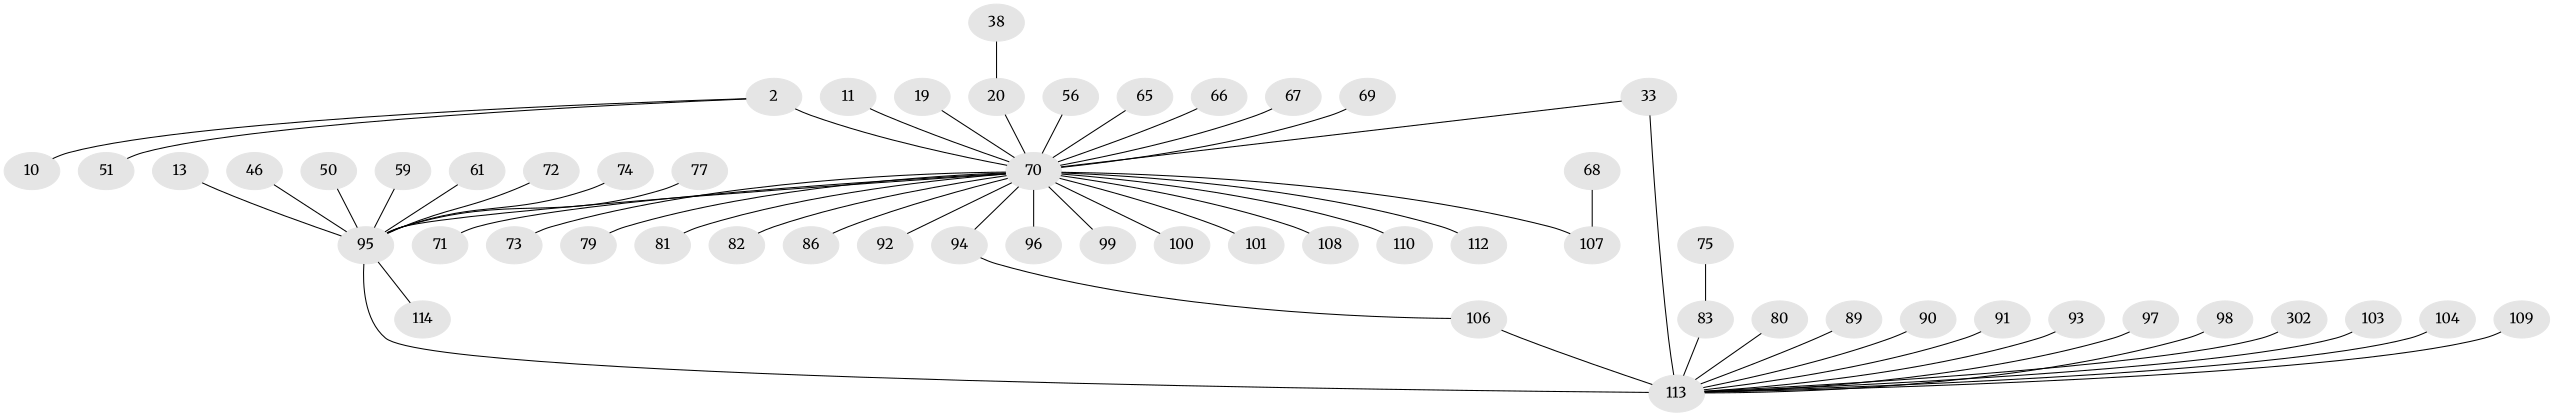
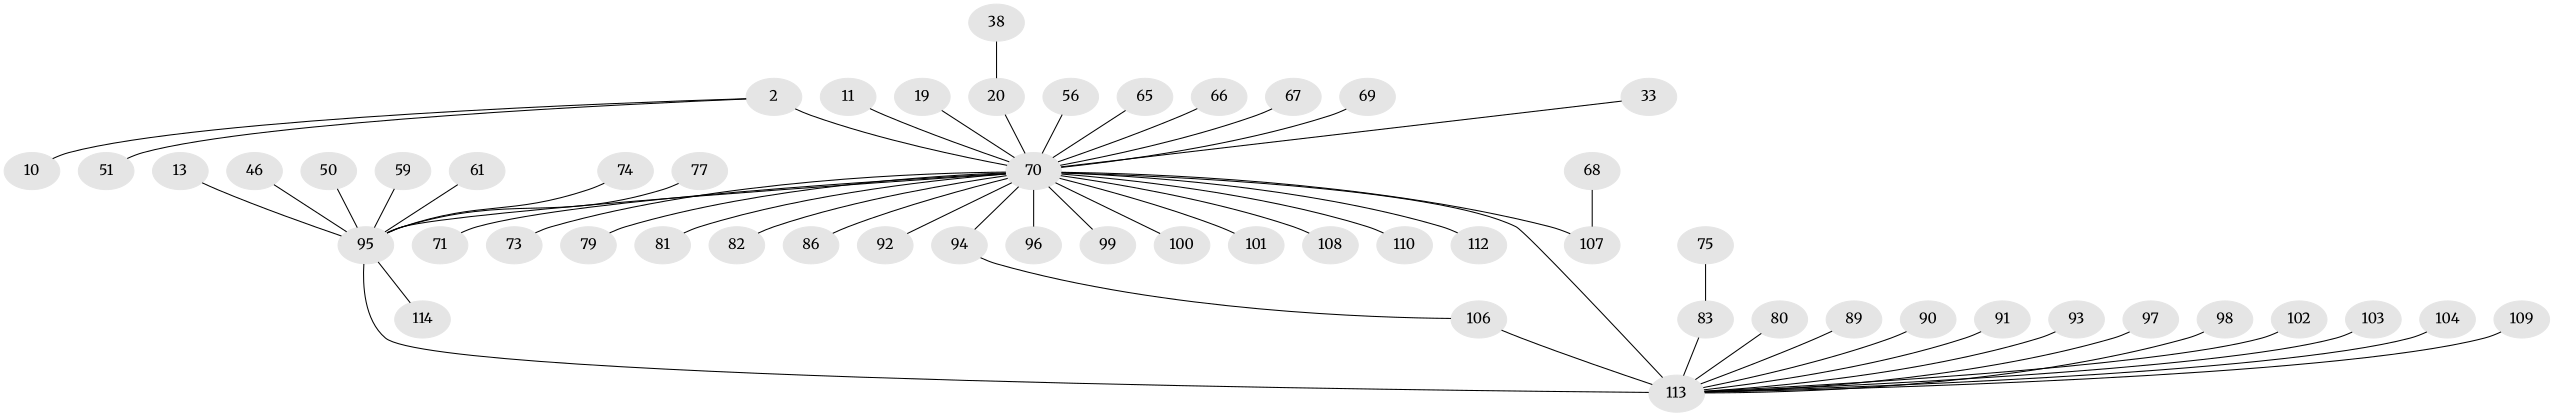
node "72": removed
edge "33" -- "113": now "70" -- "113"
node "302": label "302" -> "102"
